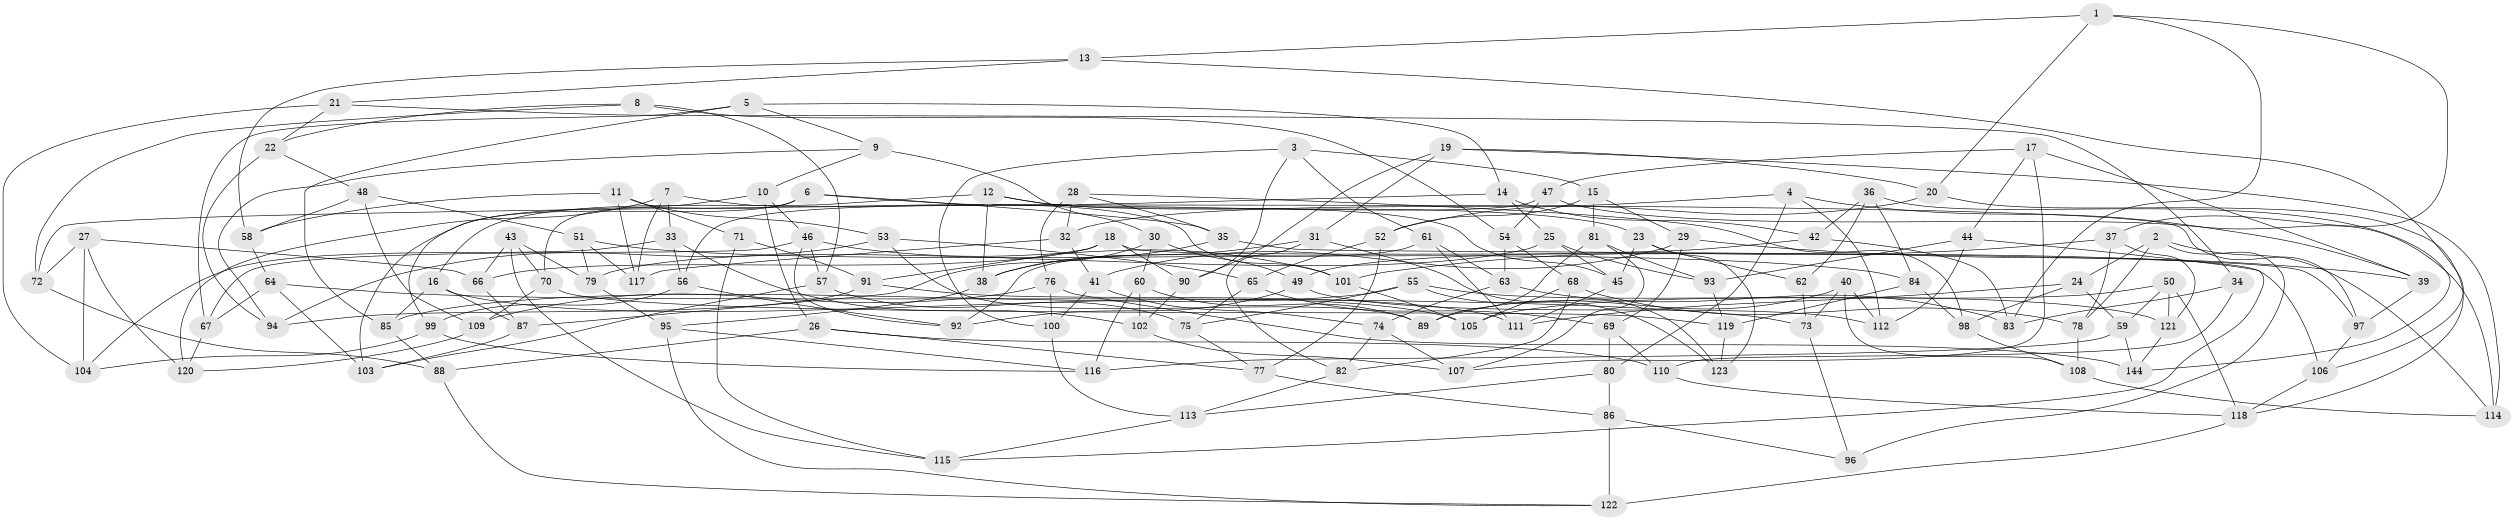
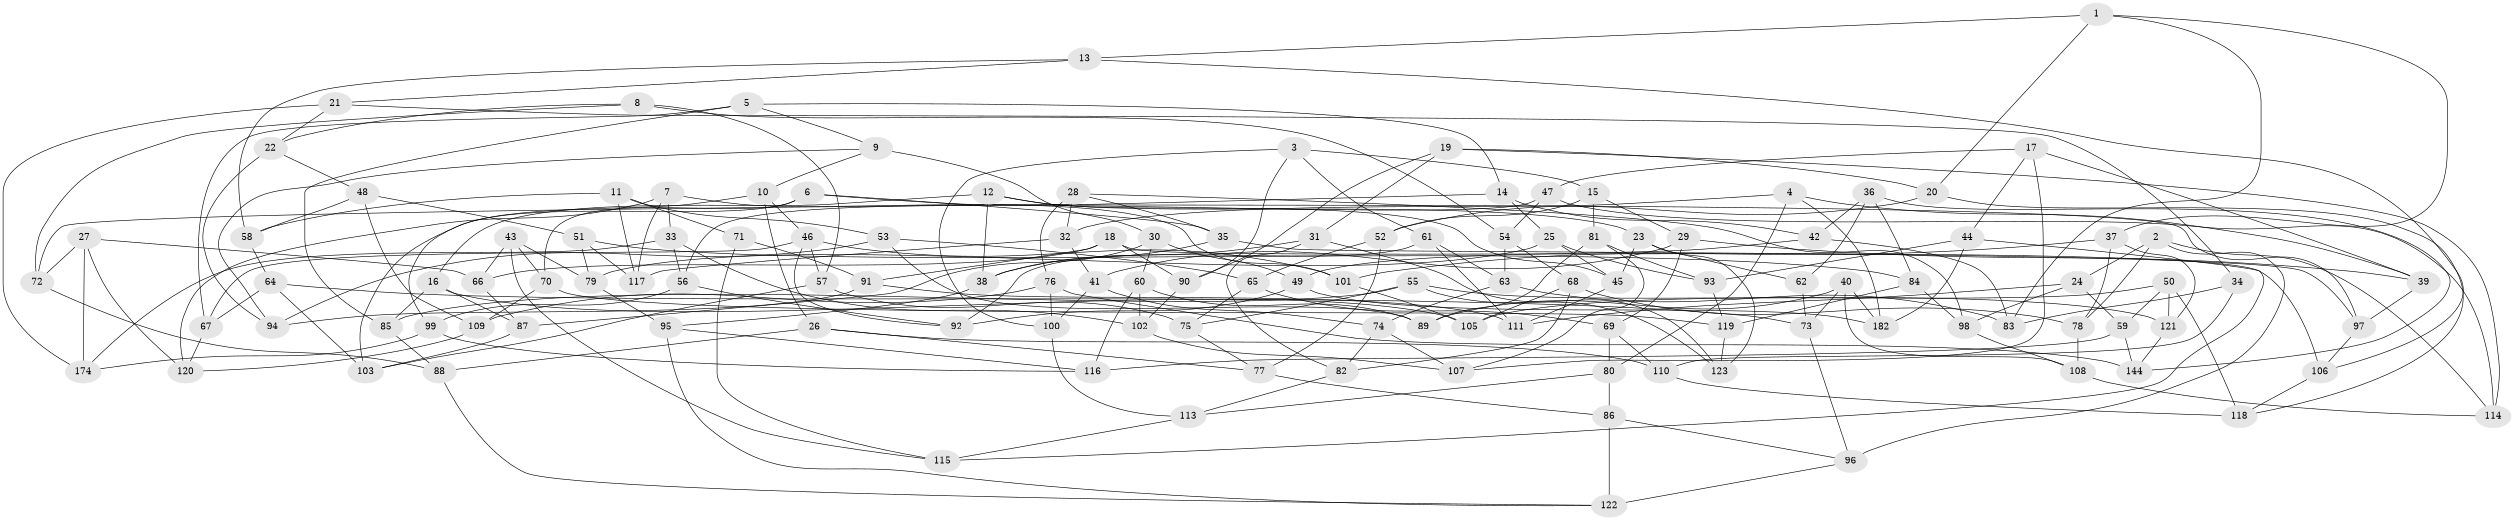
node "112": label "112" -> "182"
node "104": label "104" -> "174"
edge "118" -- "122": now "96" -- "122"
